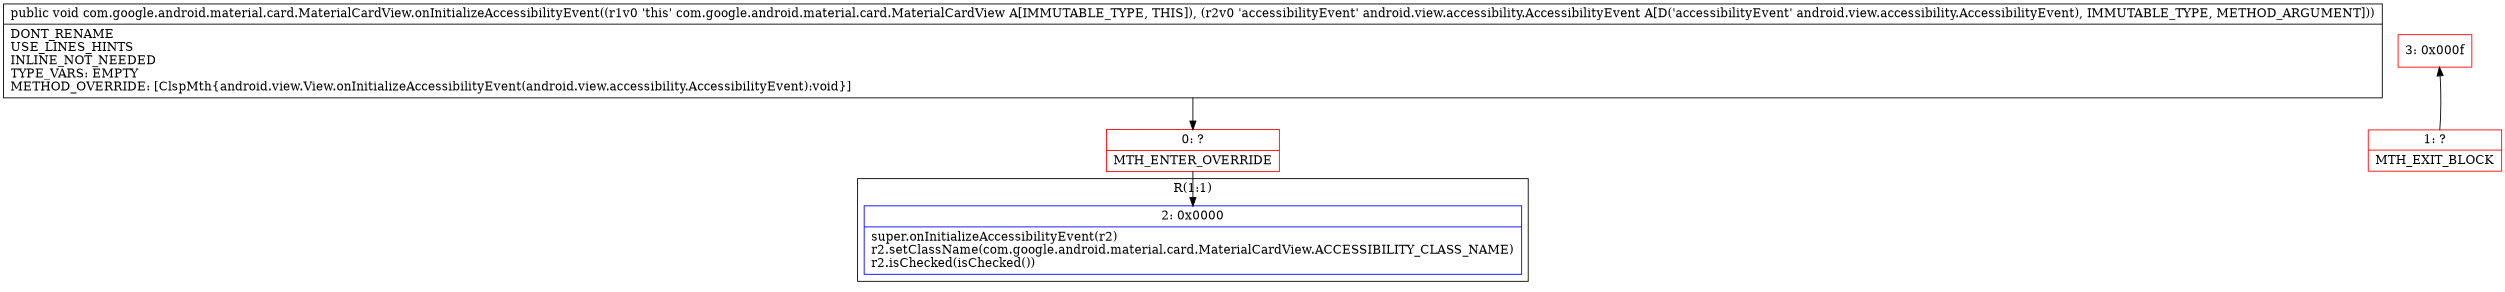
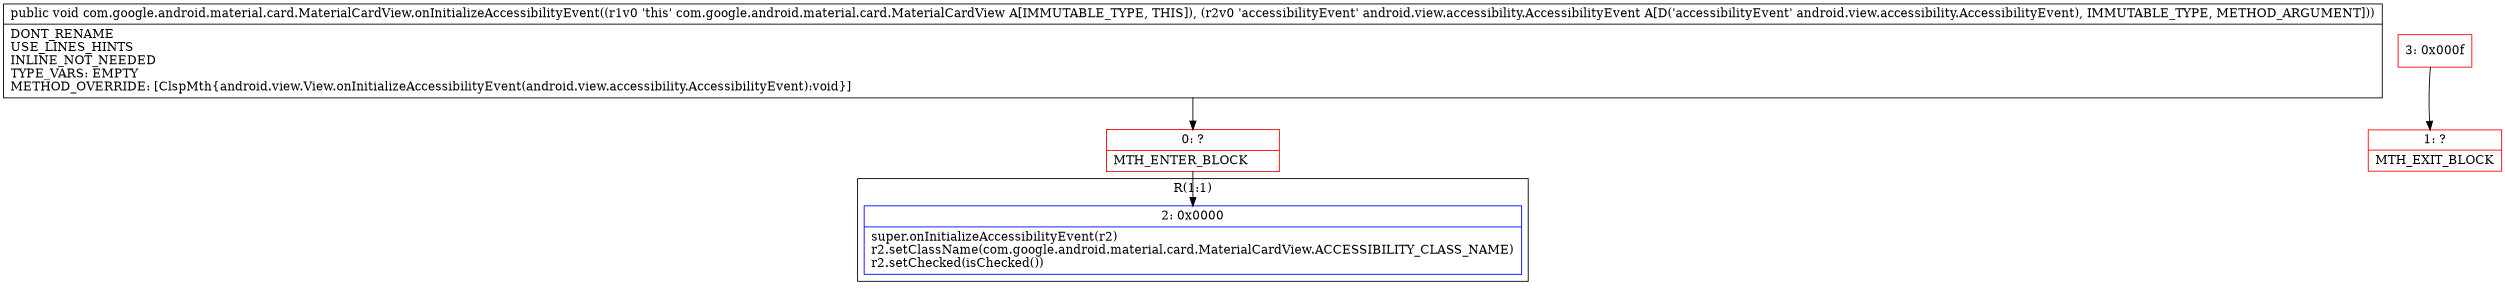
edge "1: ?" -> "3: 0x000f": reversed
node "0: ?": text "MTH_ENTER_OVERRIDE" -> "MTH_ENTER_BLOCK"
node "2: 0x0000": text "r2.isChecked(isChecked())" -> "r2.setChecked(isChecked())"
